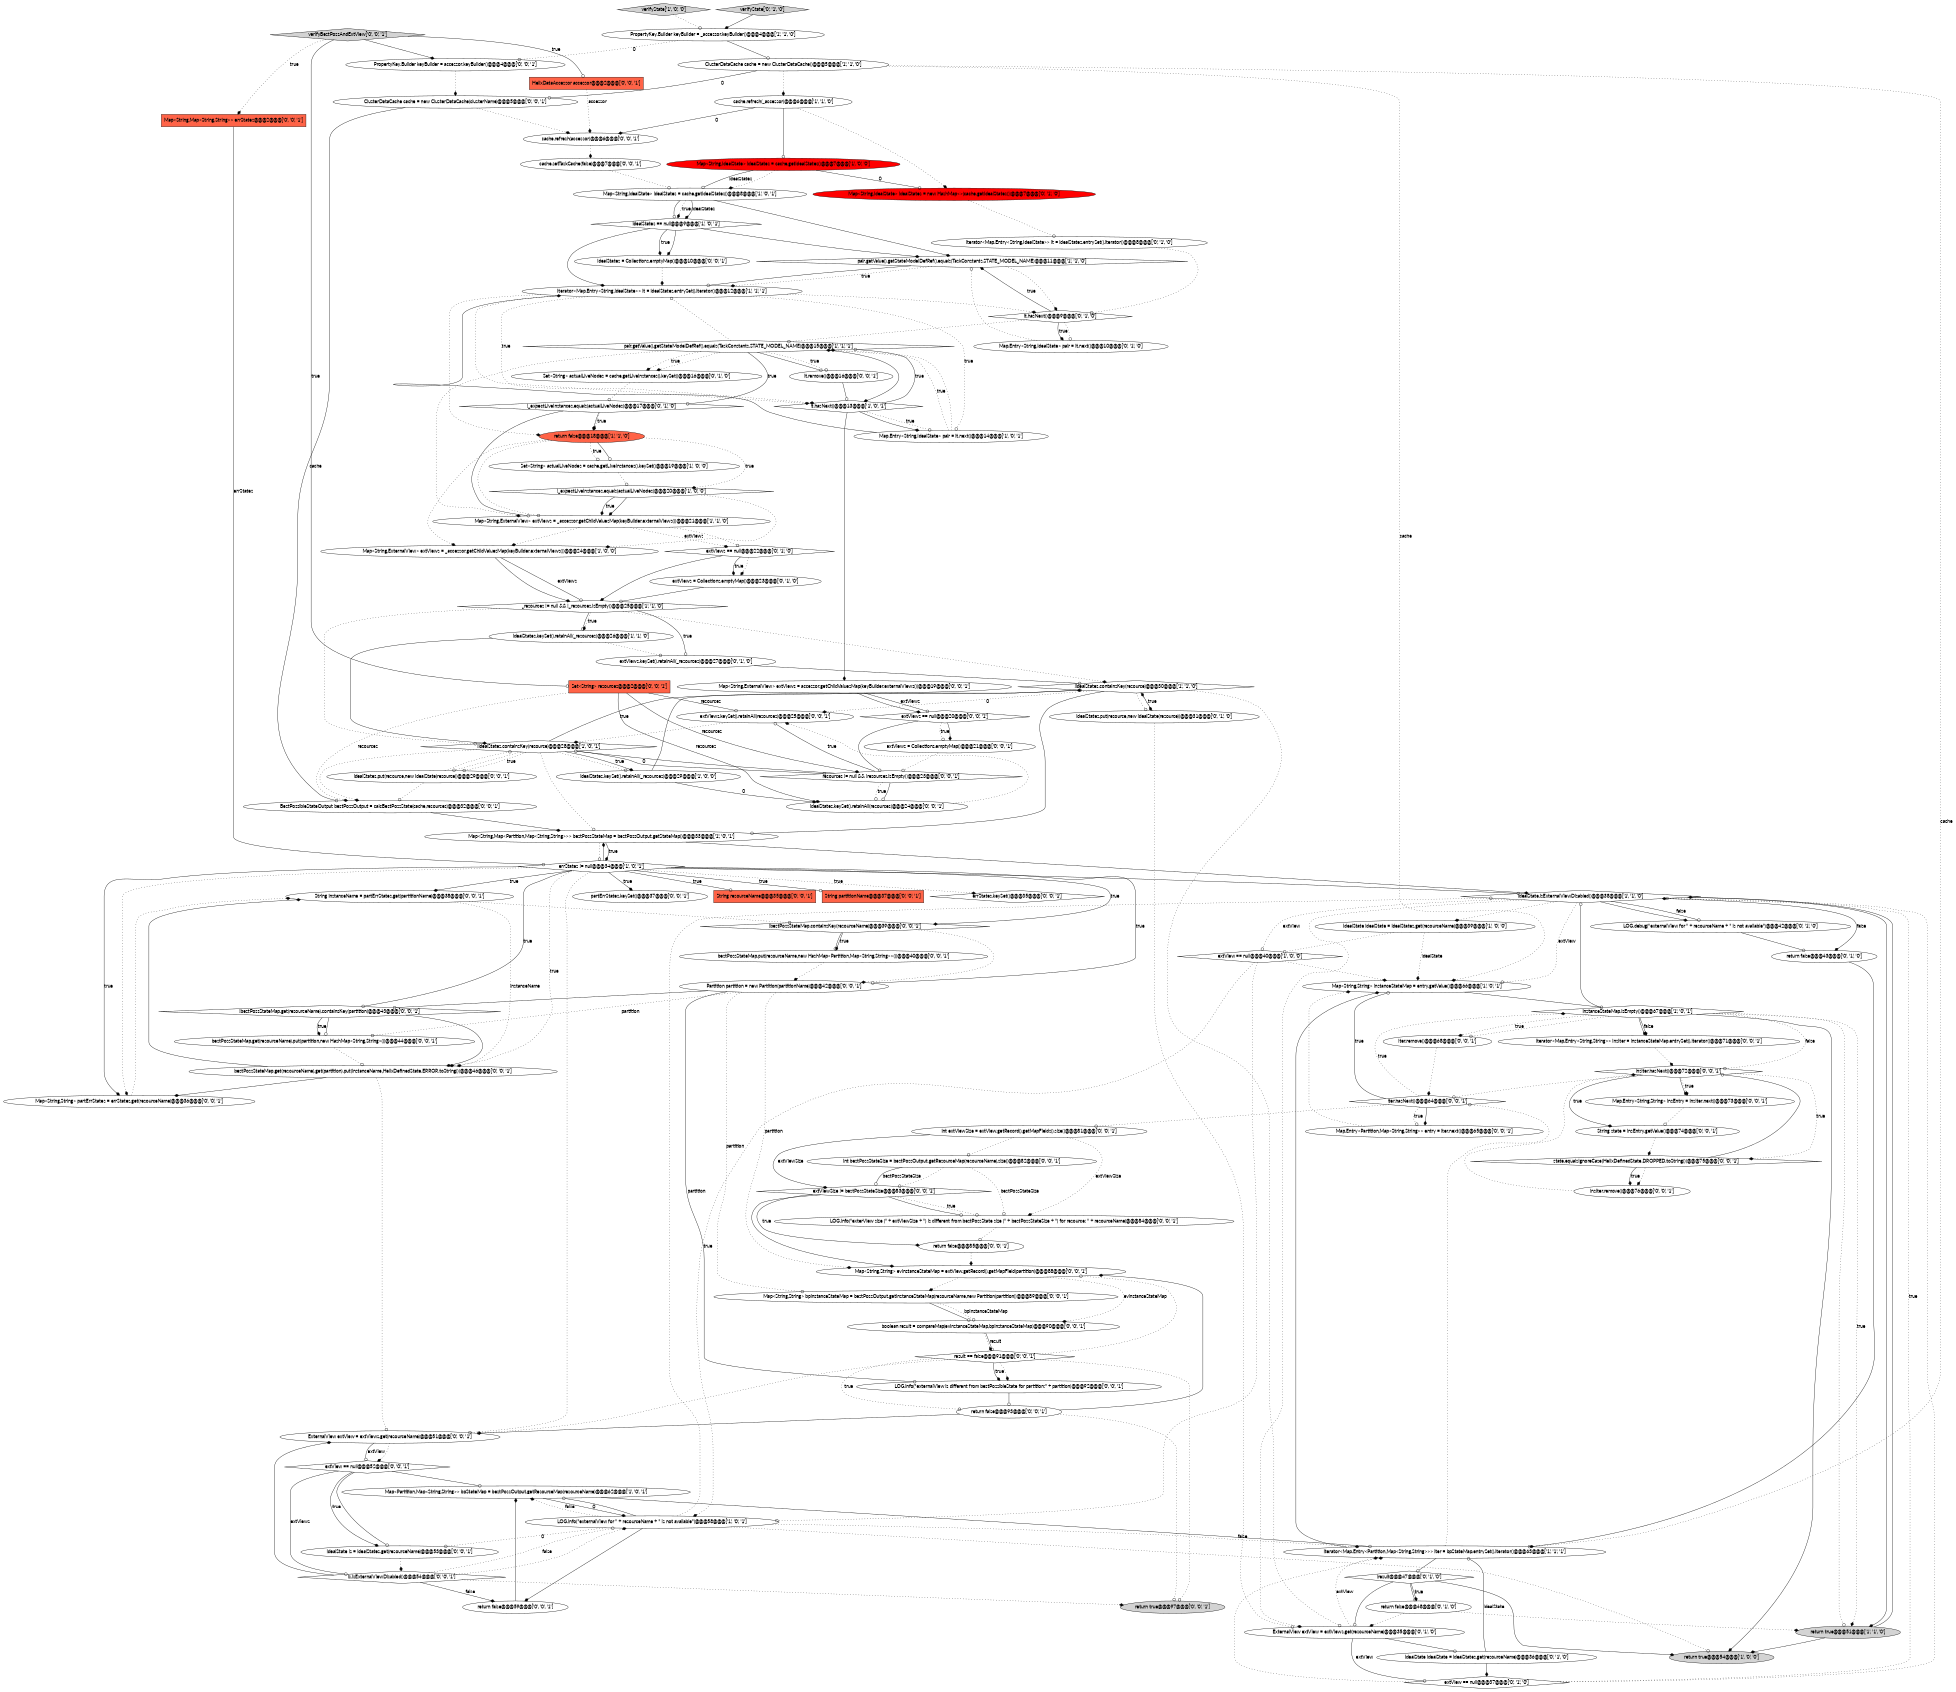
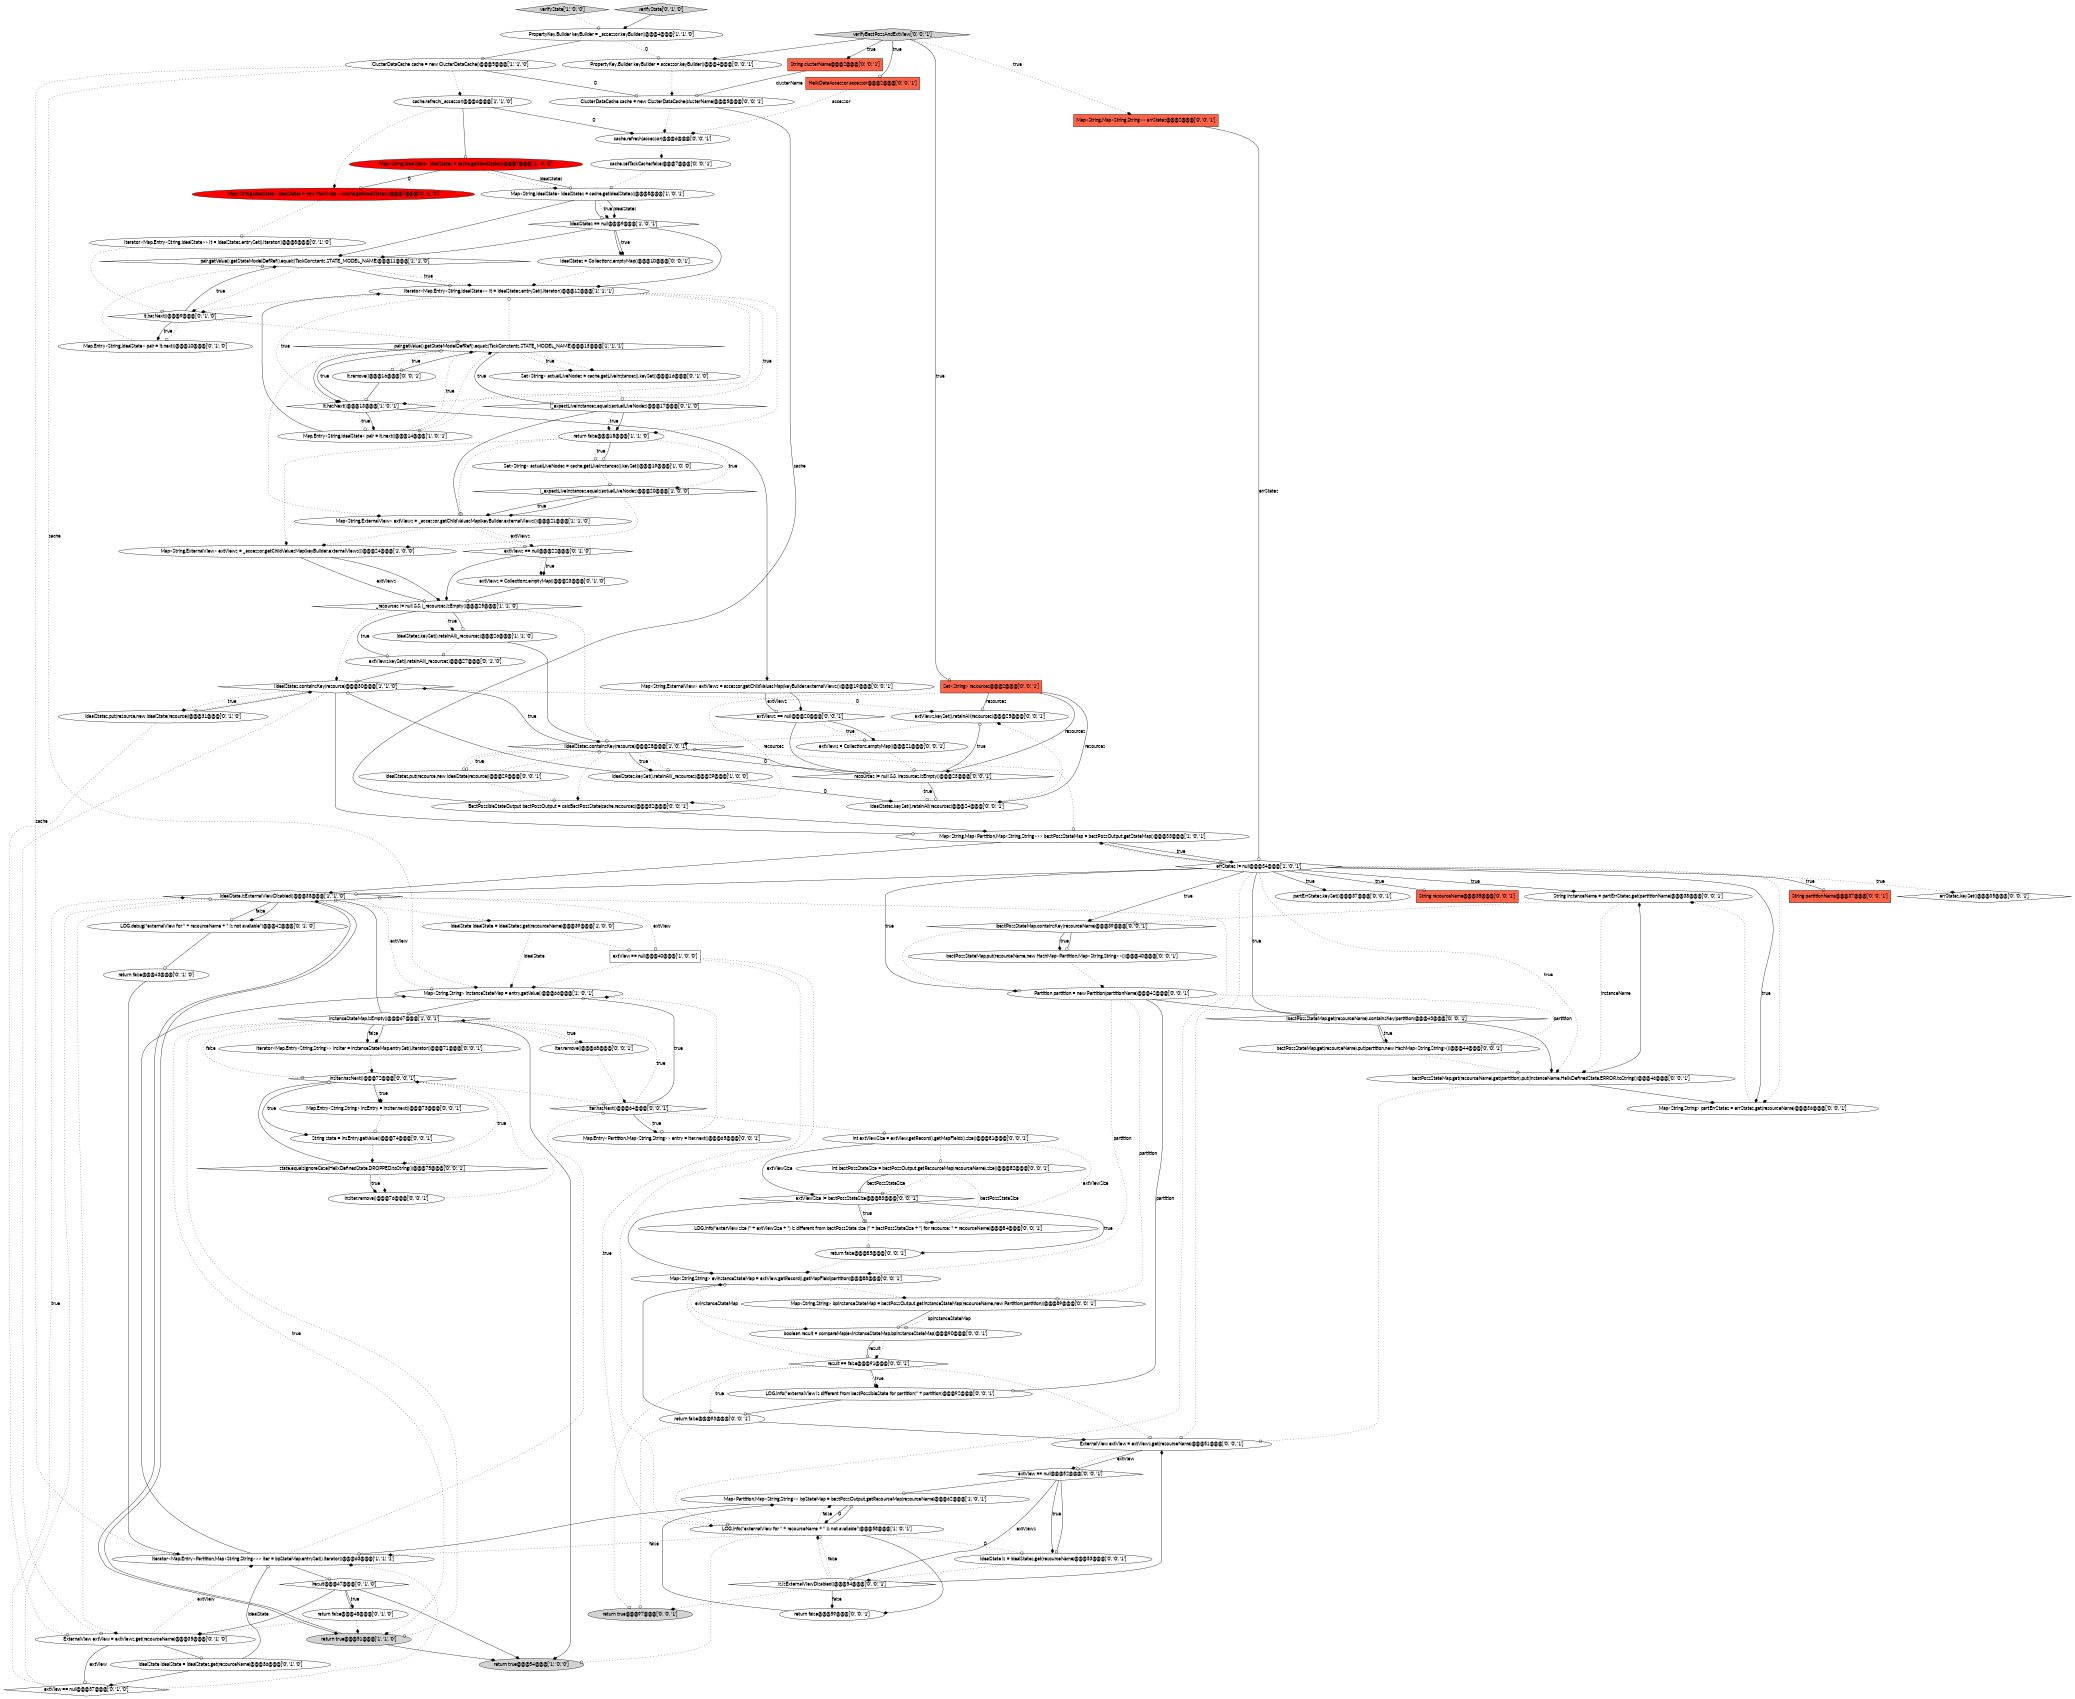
node "String clusterName@@@2@@@['0', '0', '1']": added
node "return false@@@18@@@['1', '1', '0']": fillcolor tomato -> white
edge "idealState.isExternalViewDisabled()@@@38@@@['1', '1', '0']" -> "return false@@@43@@@['0', '1', '0']": removed, label "false"
node "extView == null@@@40@@@['1', '0', '0']": shape diamond -> box
